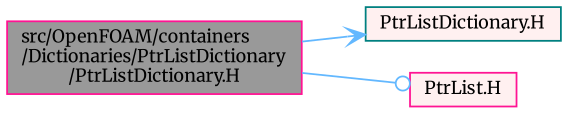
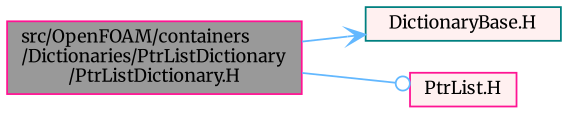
node "PtrListDictionary.H": label "PtrListDictionary.H" -> "DictionaryBase.H"
